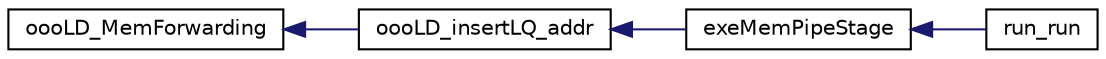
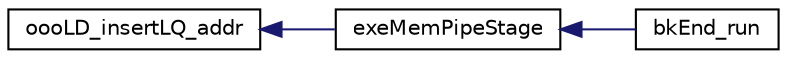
node "oooLD_MemForwarding": removed
node "run_run": label "run_run" -> "bkEnd_run"
